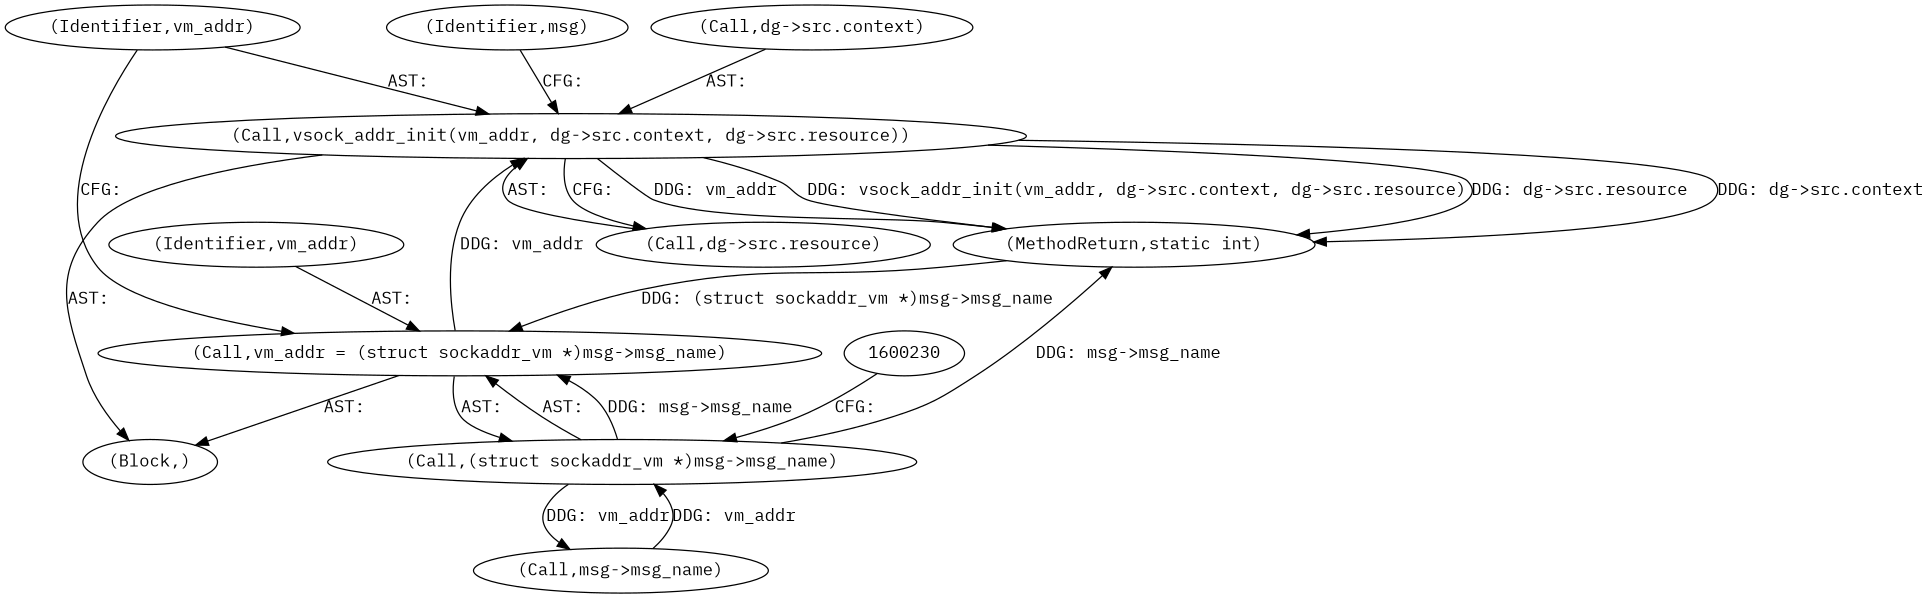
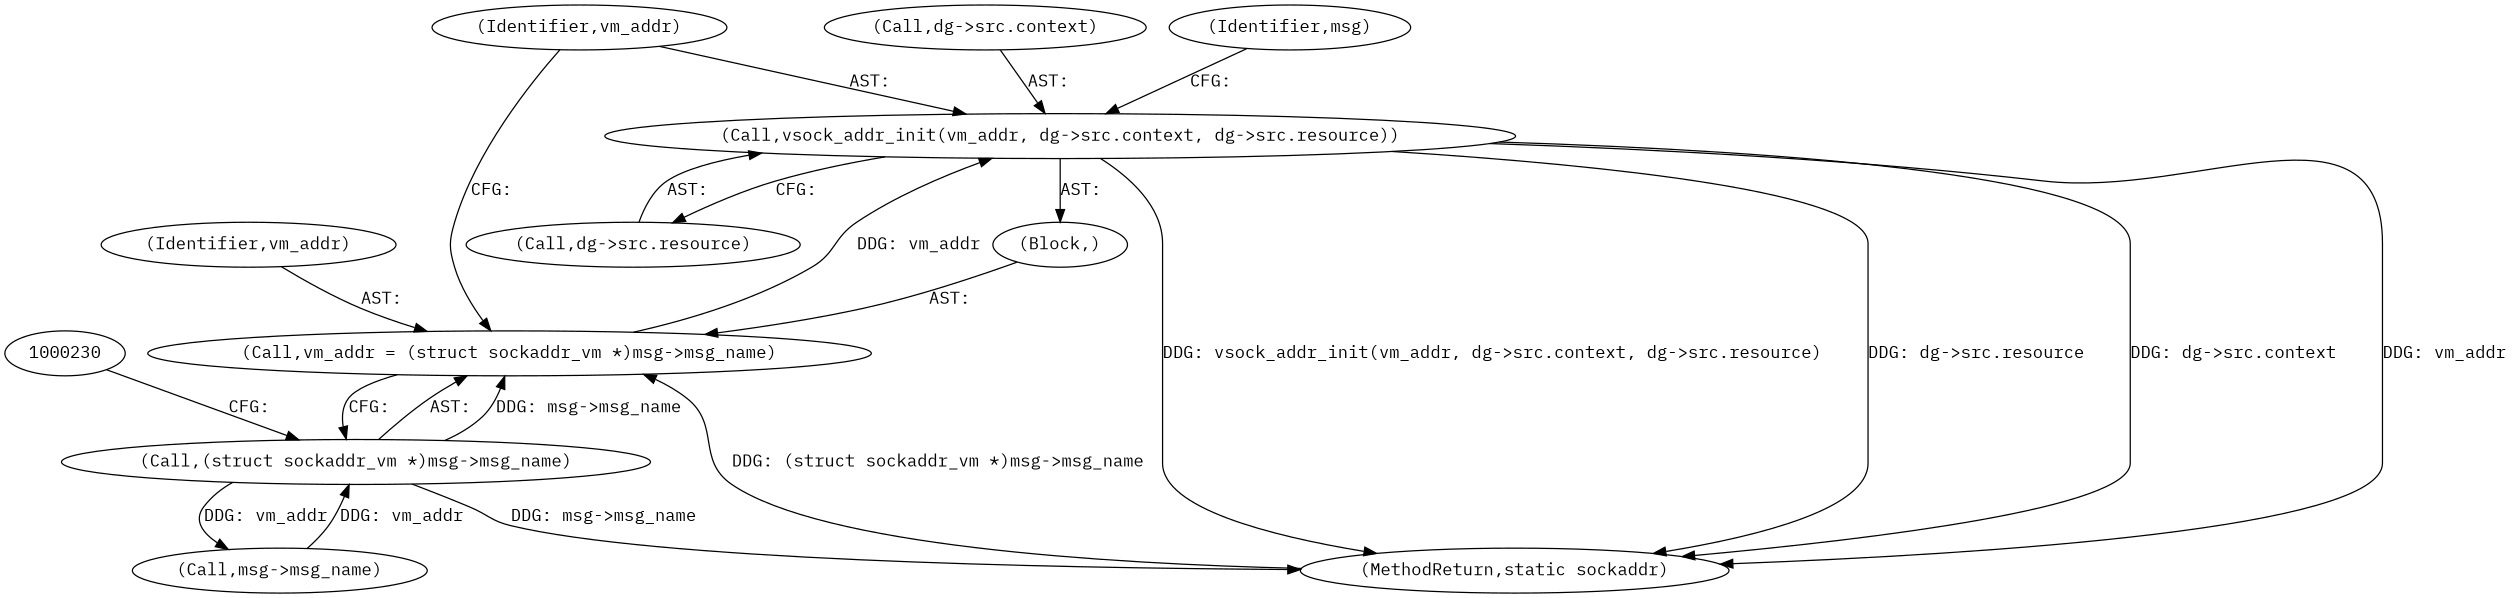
node "(MethodReturn,static int)": label "(MethodReturn,static int)" -> "(MethodReturn,static sockaddr)"
node "1600230": label "1600230" -> "1000230"
edge "(Call,vm_addr = (struct sockaddr_vm *)msg->msg_name)" -> "(Block,)": reversed
edge "(Call,vm_addr = (struct sockaddr_vm *)msg->msg_name)" -> "(Call,(struct sockaddr_vm *)msg->msg_name)": label "AST: " -> "CFG: "
